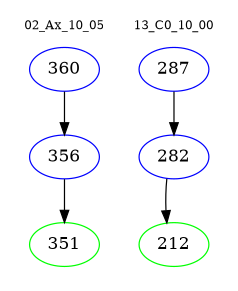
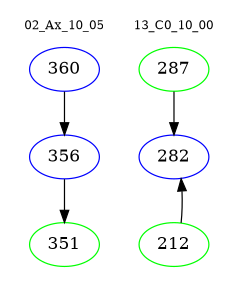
node "287": color blue -> green
edge "282" -> "212": reversed
